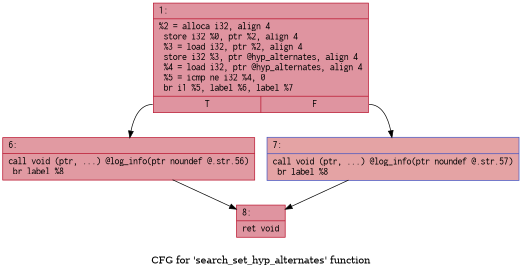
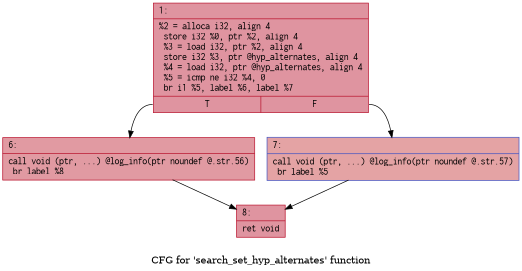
node "7:": text "br label %8" -> "br label %5"
